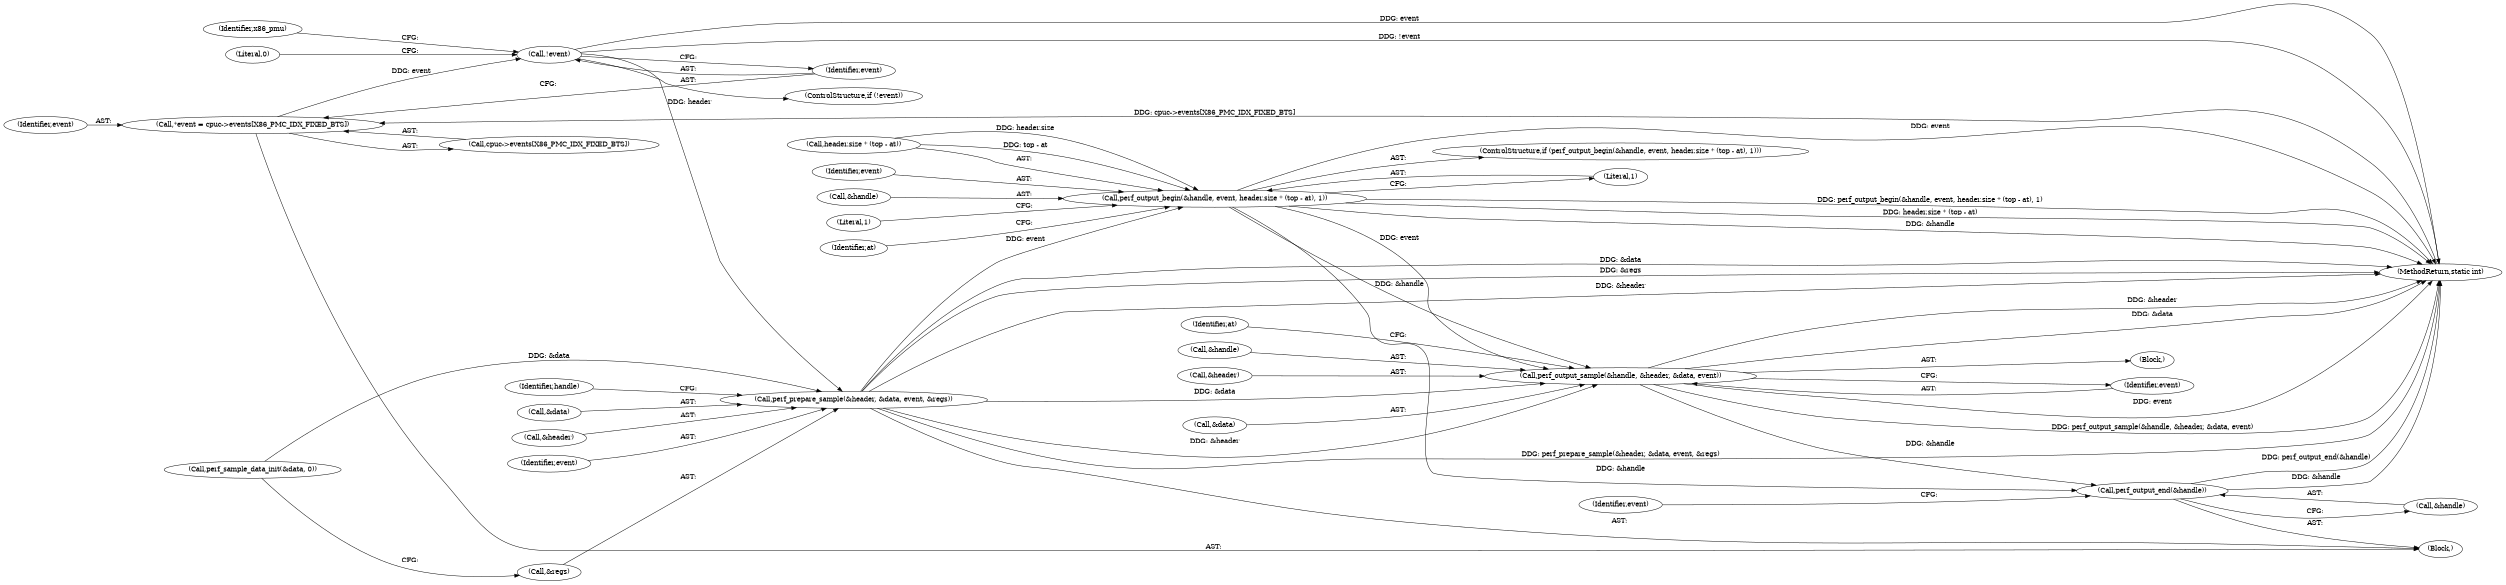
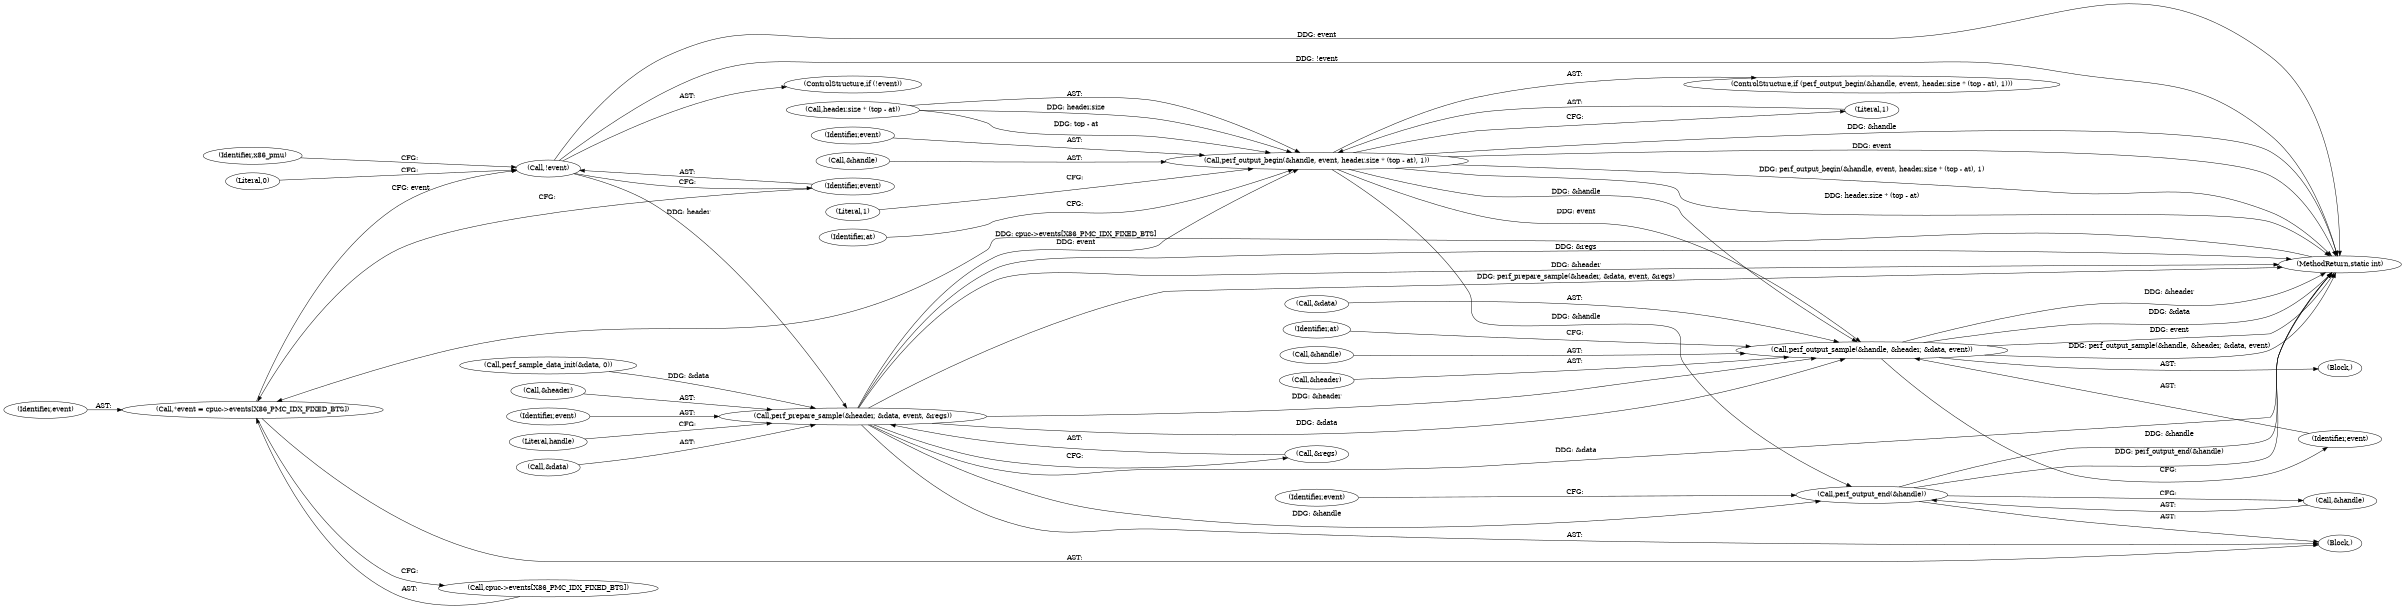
edge "(Call,*event = cpuc->events[X86_PMC_IDX_FIXED_BTS])" -> "(Call,!event)": label "DDG: event" -> "CFG: event"
edge "(Call,*event = cpuc->events[X86_PMC_IDX_FIXED_BTS])" -> "(Call,cpuc->events[X86_PMC_IDX_FIXED_BTS])": label "AST: " -> "CFG: "
node "(Identifier,handle)": label "(Identifier,handle)" -> "(Literal,handle)"
edge "(Call,perf_output_sample(&handle, &header, &data, event))" -> "(Call,perf_output_end(&handle))": now "(Call,perf_prepare_sample(&header, &data, event, &regs))" -> "(Call,perf_output_end(&handle))"
edge "(Call,perf_sample_data_init(&data, 0))" -> "(Call,&regs)": now "(Call,perf_prepare_sample(&header, &data, event, &regs))" -> "(Call,&regs)"
